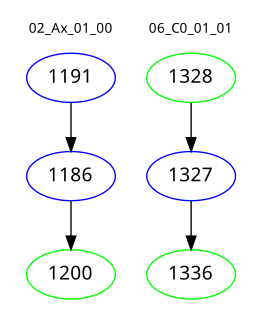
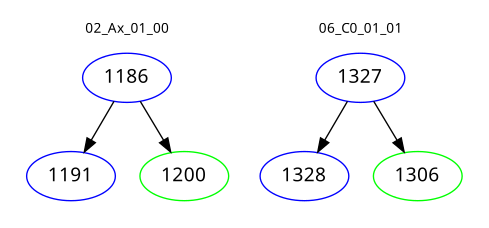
node "1328": color green -> blue
edge "1191" -> "1186": reversed
edge "1328" -> "1327": reversed
node "1336": label "1336" -> "1306"
